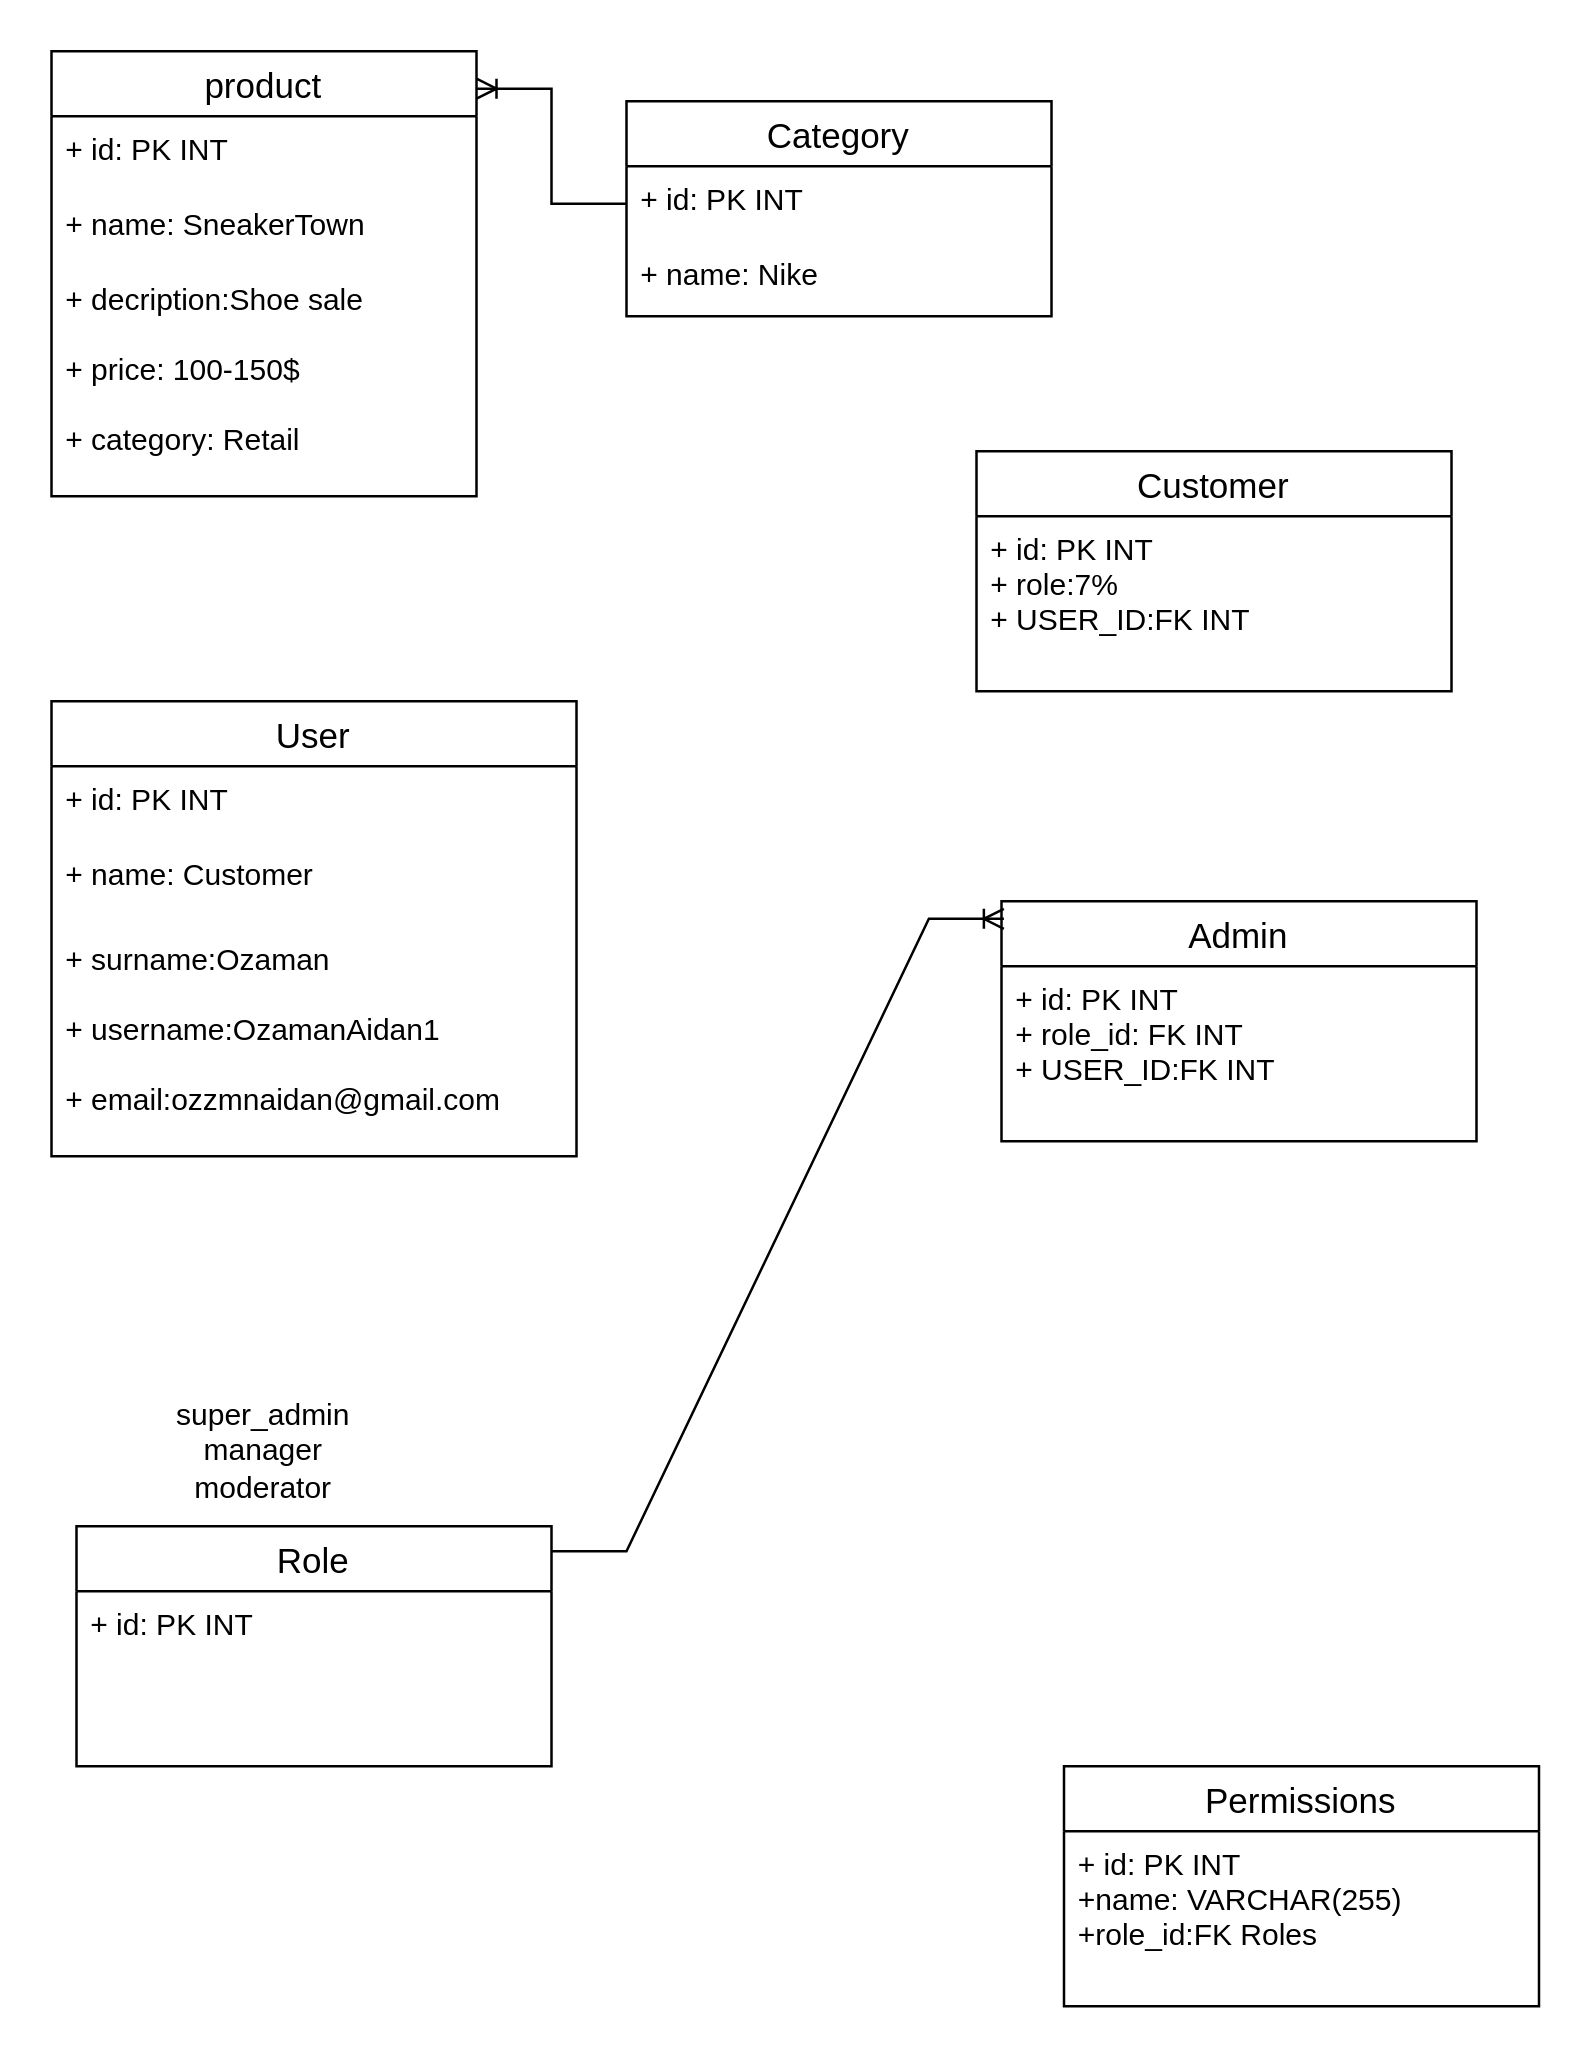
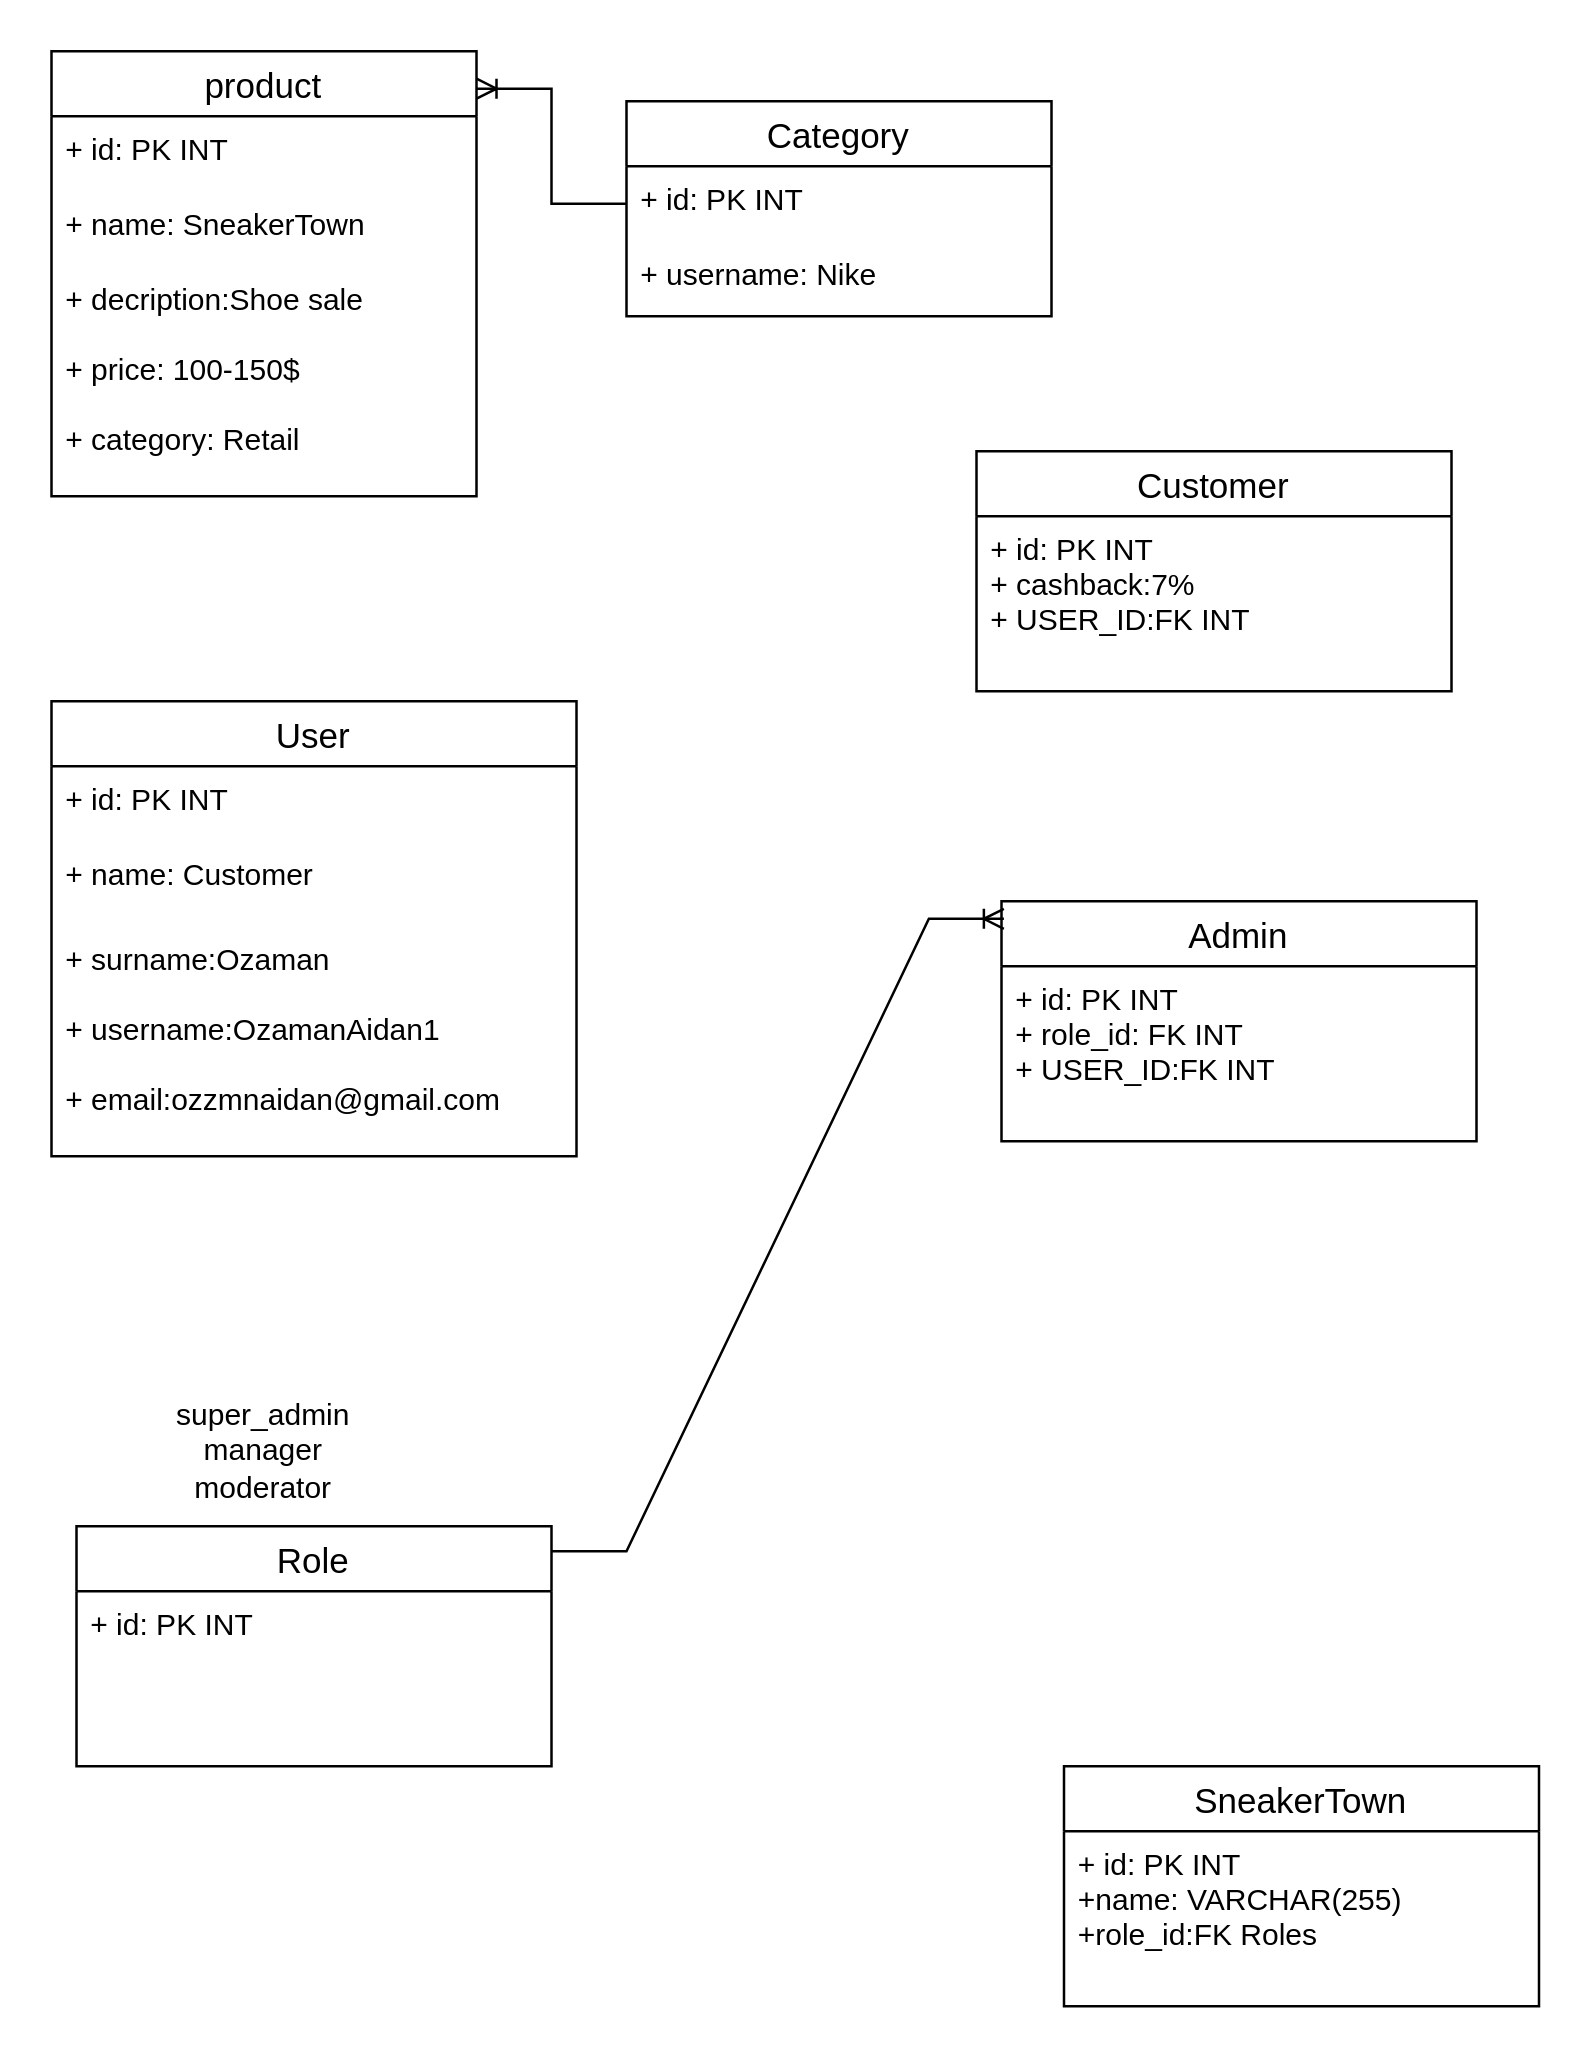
node "+ name: Nike": label "+ name: Nike" -> "+ username: Nike"
node "+ id: PK INT + role:7% + USER_ID:FK INT": label "+ id: PK INT + role:7% + USER_ID:FK INT" -> "+ id: PK INT + cashback:7% + USER_ID:FK INT"
node "Permissions": label "Permissions" -> "SneakerTown"
